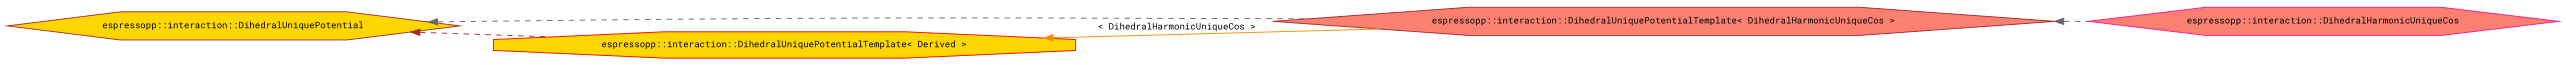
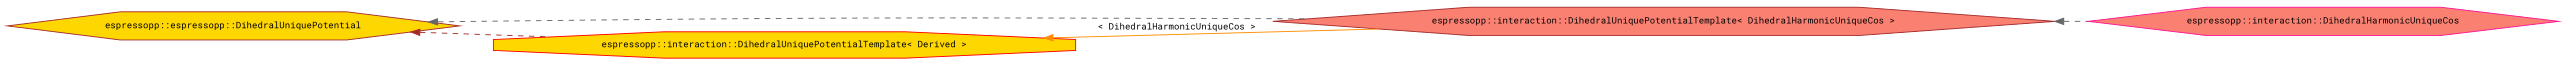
node "espressopp::interaction::DihedralUniquePotential": label "espressopp::interaction::DihedralUniquePotential" -> "espressopp::espressopp::DihedralUniquePotential"
